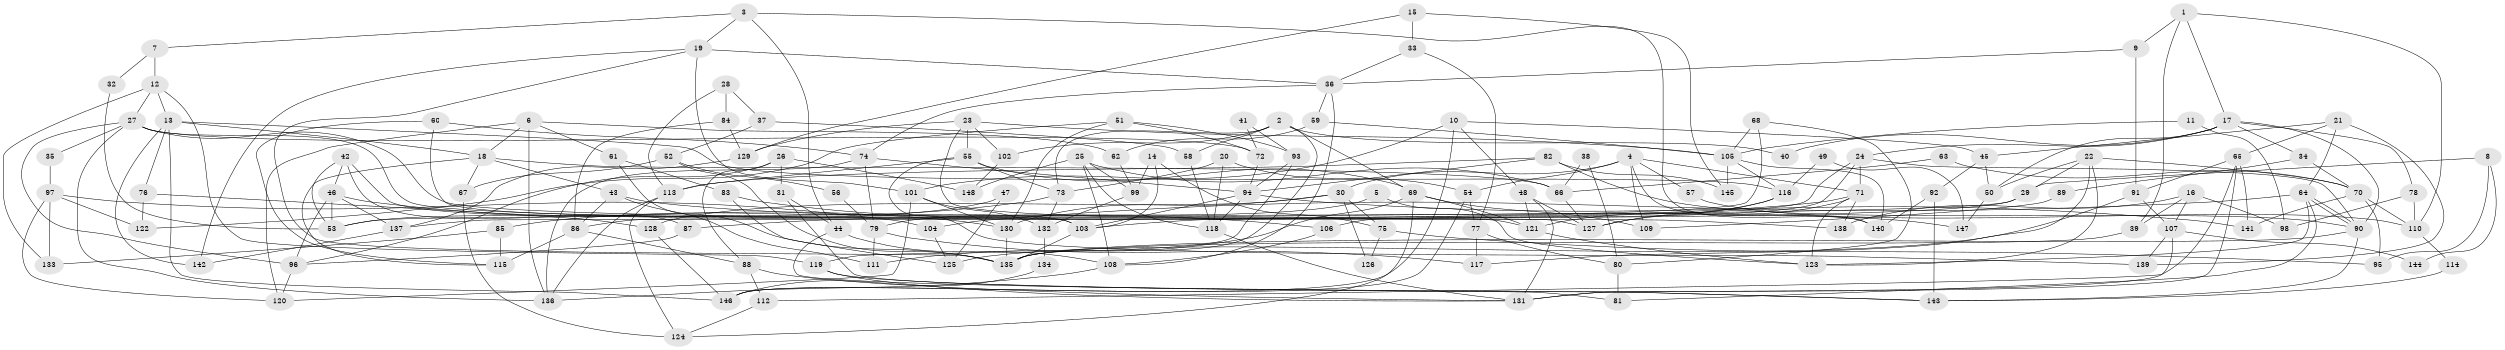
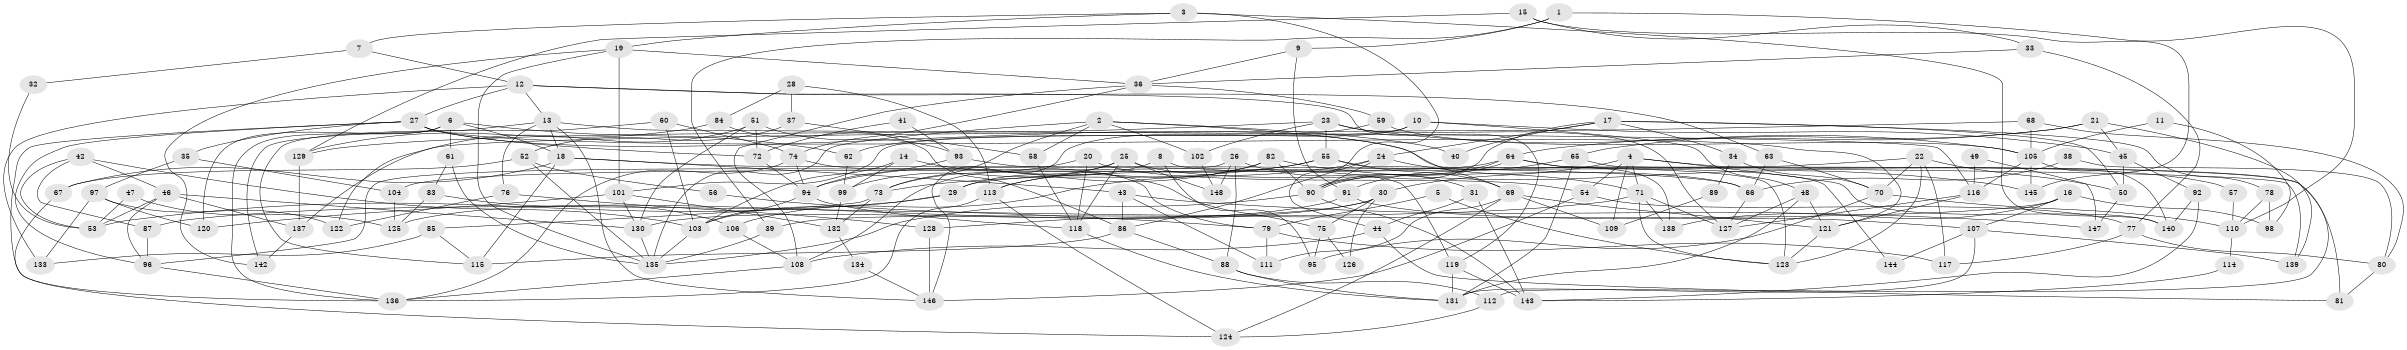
edge "1" -- "17": removed
edge "12" -- "63": added
edge "97" -- "104": now "35" -- "104"
node "141": removed
edge "96" -- "120": now "96" -- "136"
